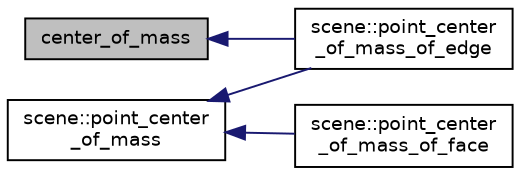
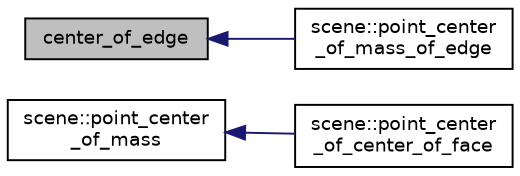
node "center_of_mass": label "center_of_mass" -> "center_of_edge"
edge "scene::point_center _of_mass_of_edge" -> "scene::point_center _of_mass": removed
node "scene::point_center _of_mass_of_face": label "scene::point_center _of_mass_of_face" -> "scene::point_center _of_center_of_face"
